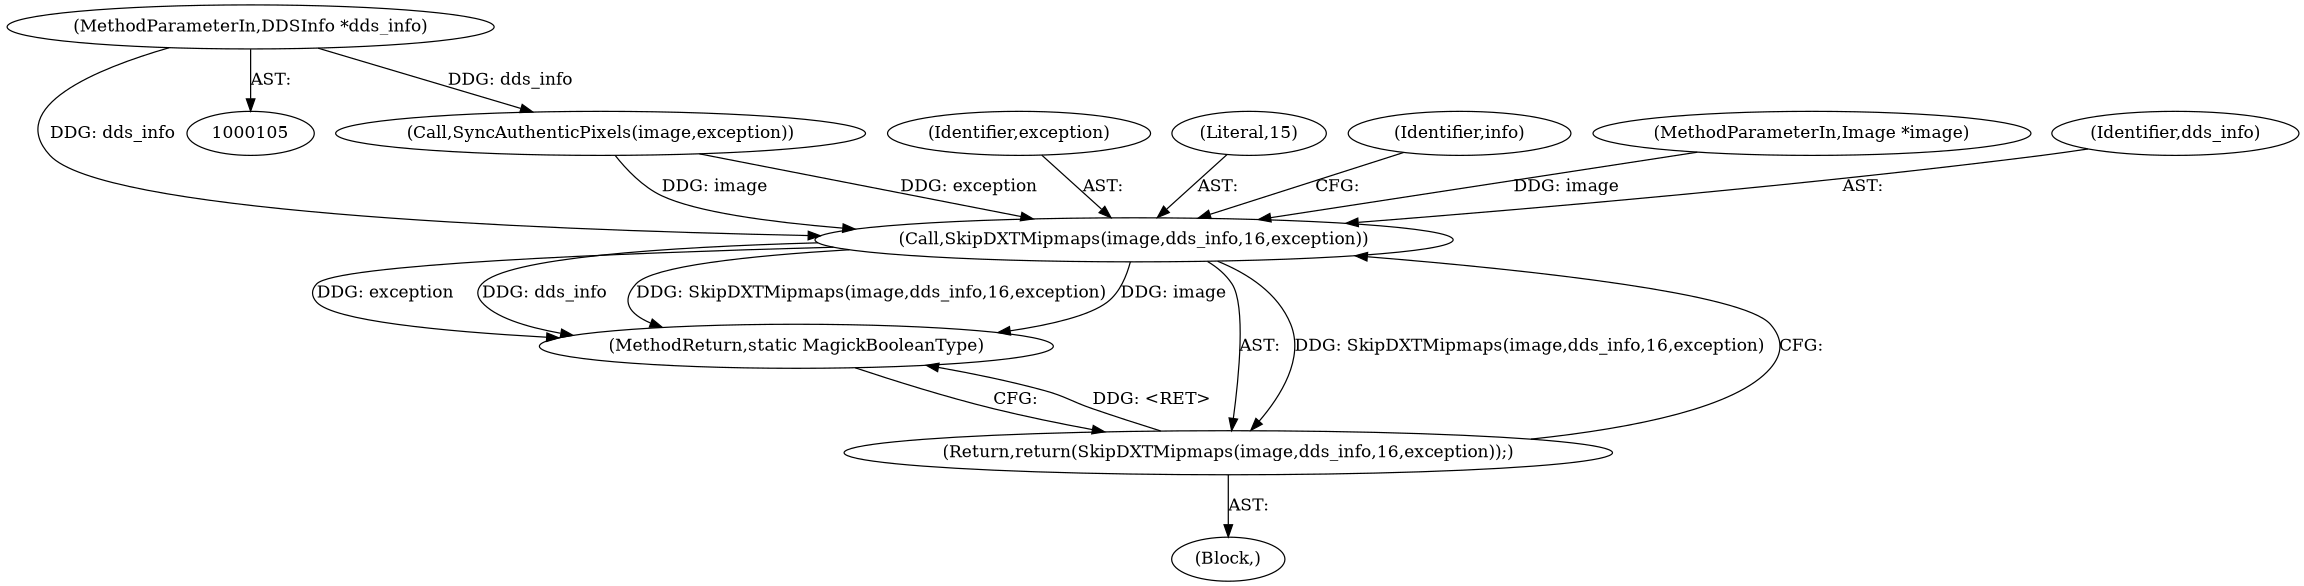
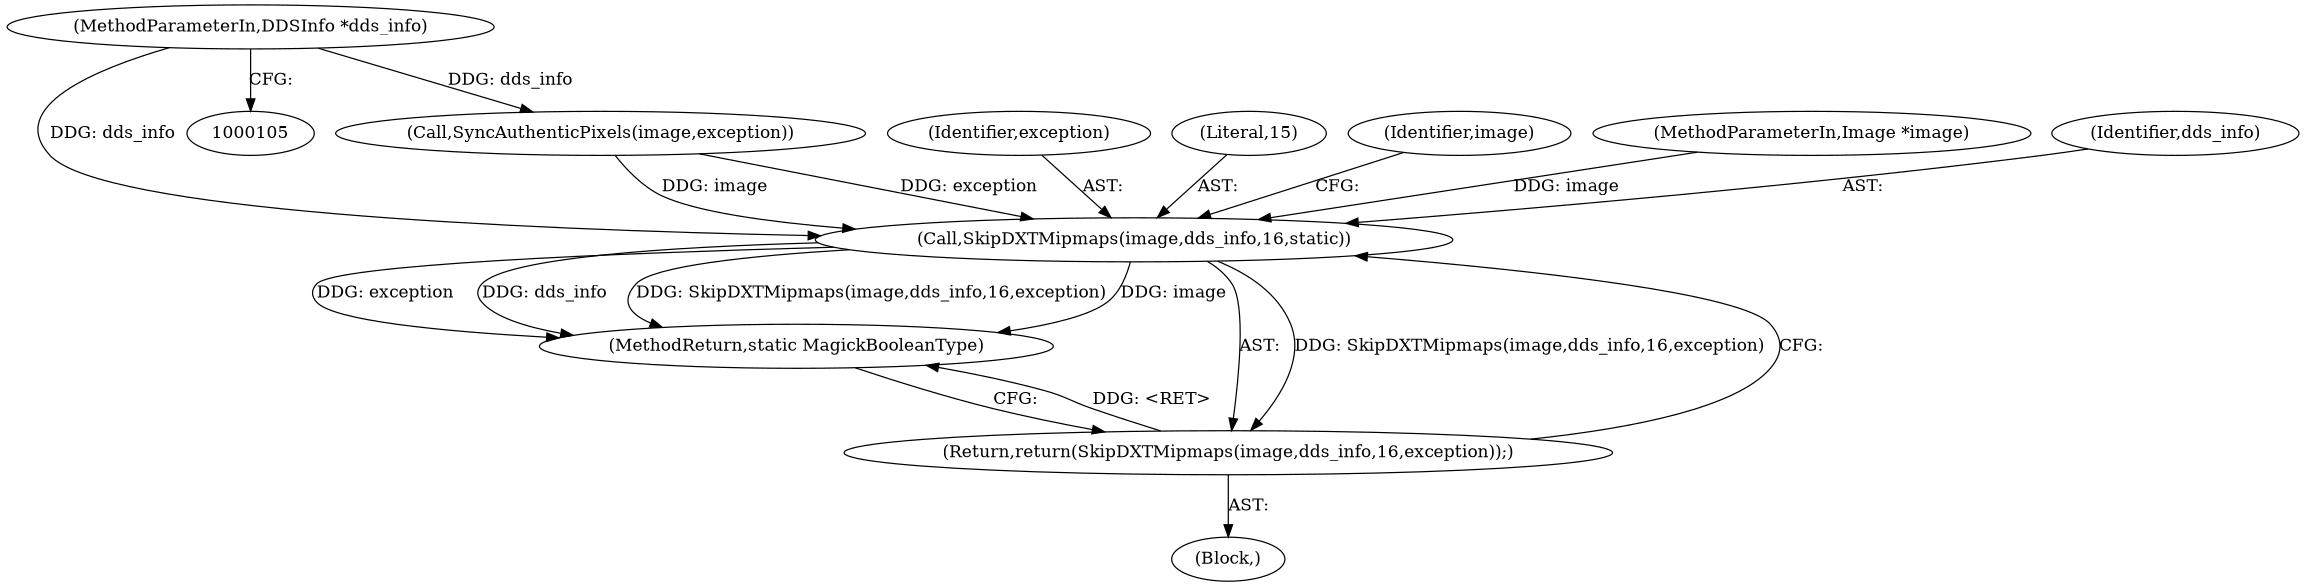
edge "(MethodParameterIn,DDSInfo *dds_info)" -> "1000105": label "AST: " -> "CFG: "
node "(Identifier,info)": label "(Identifier,info)" -> "(Identifier,image)"
node "(Call,SkipDXTMipmaps(image,dds_info,16,exception))": label "(Call,SkipDXTMipmaps(image,dds_info,16,exception))" -> "(Call,SkipDXTMipmaps(image,dds_info,16,static))"
